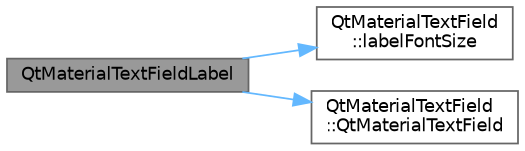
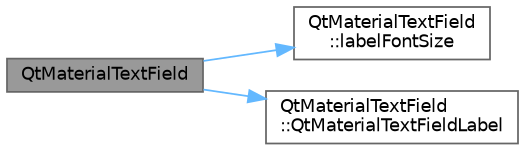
node "QtMaterialTextFieldLabel": label "QtMaterialTextFieldLabel" -> "QtMaterialTextField"
node "QtMaterialTextField ::QtMaterialTextField": label "QtMaterialTextField ::QtMaterialTextField" -> "QtMaterialTextField ::QtMaterialTextFieldLabel"
